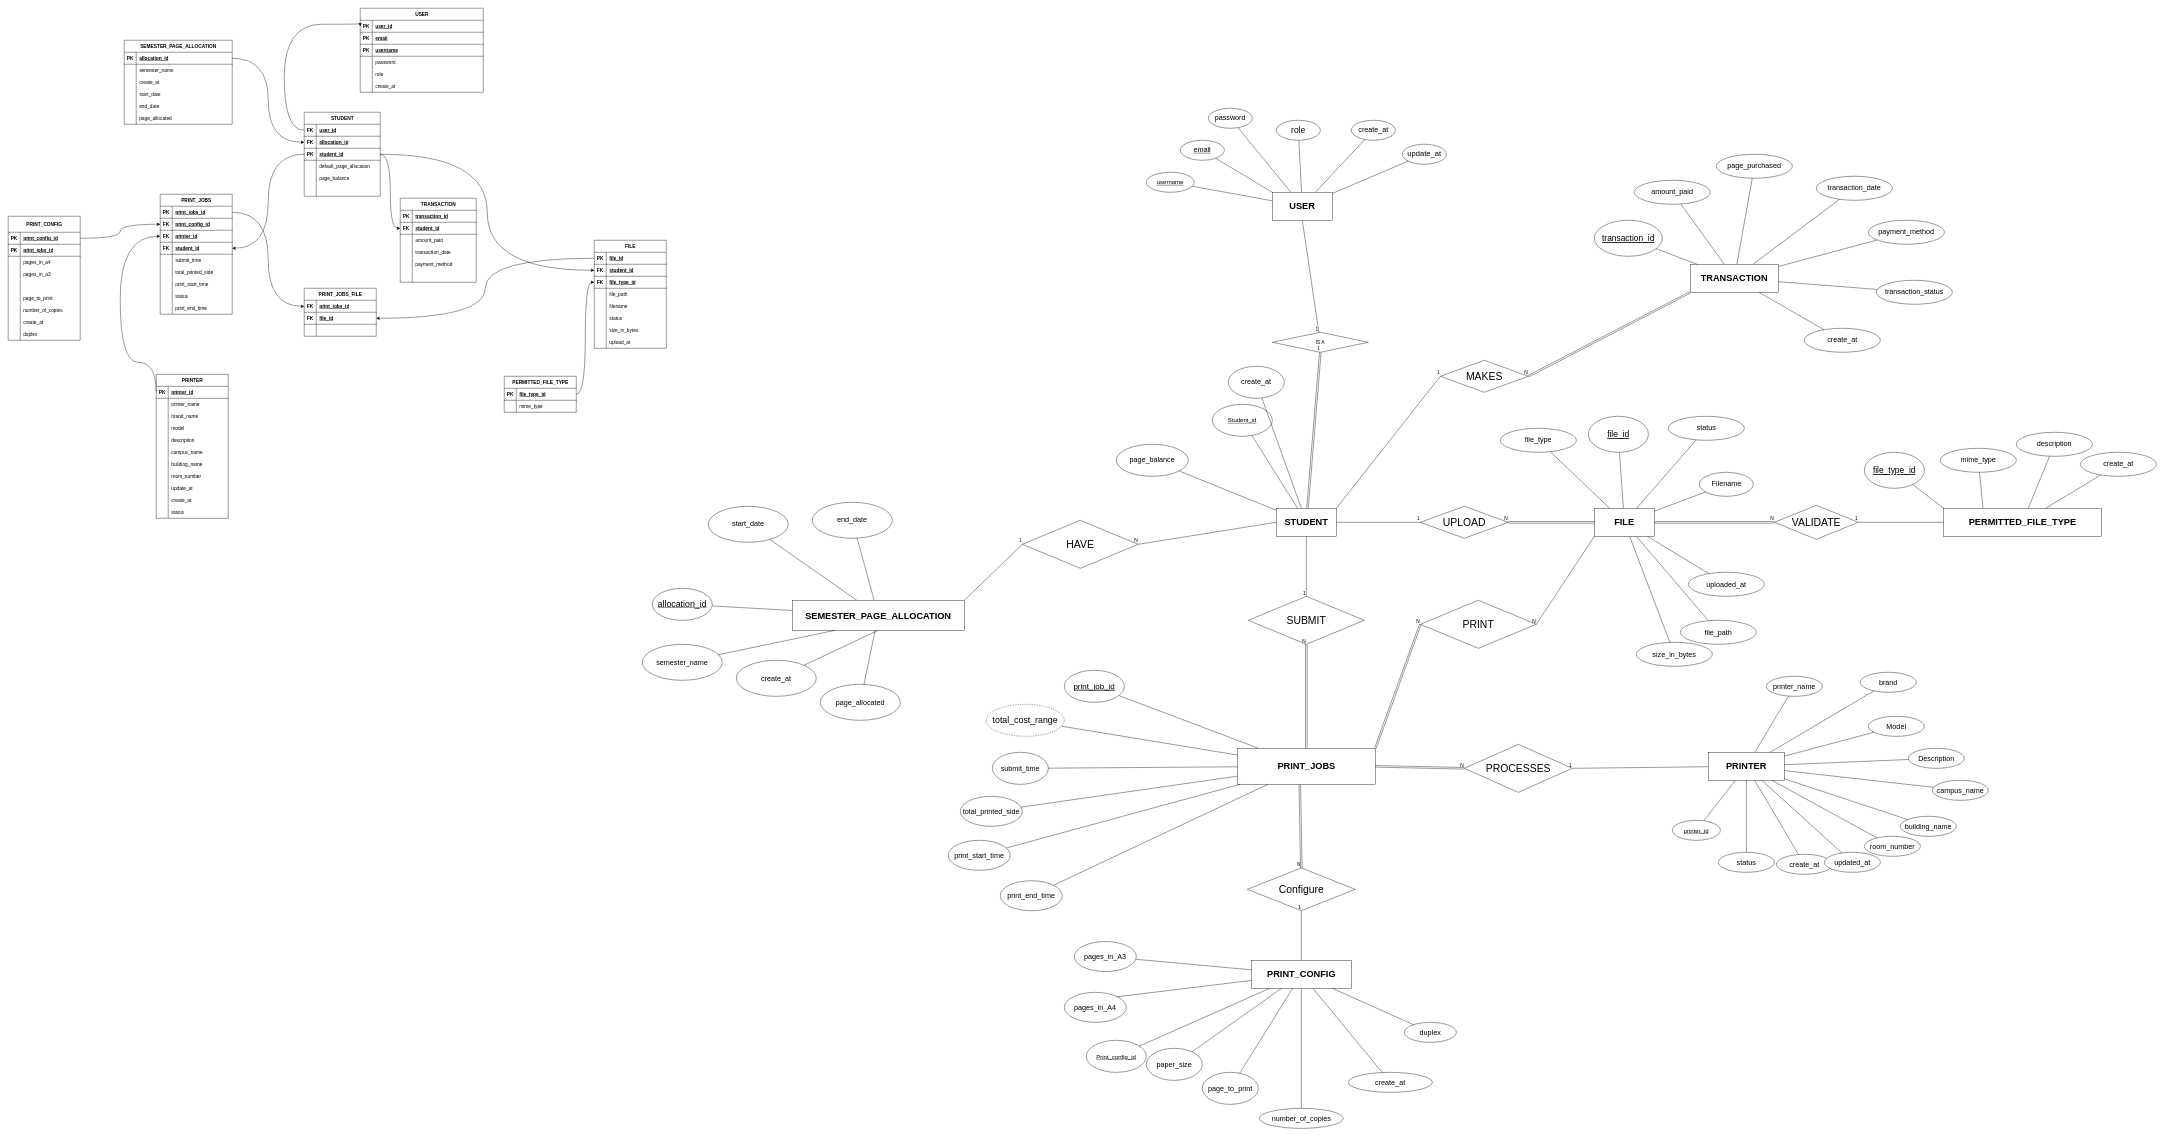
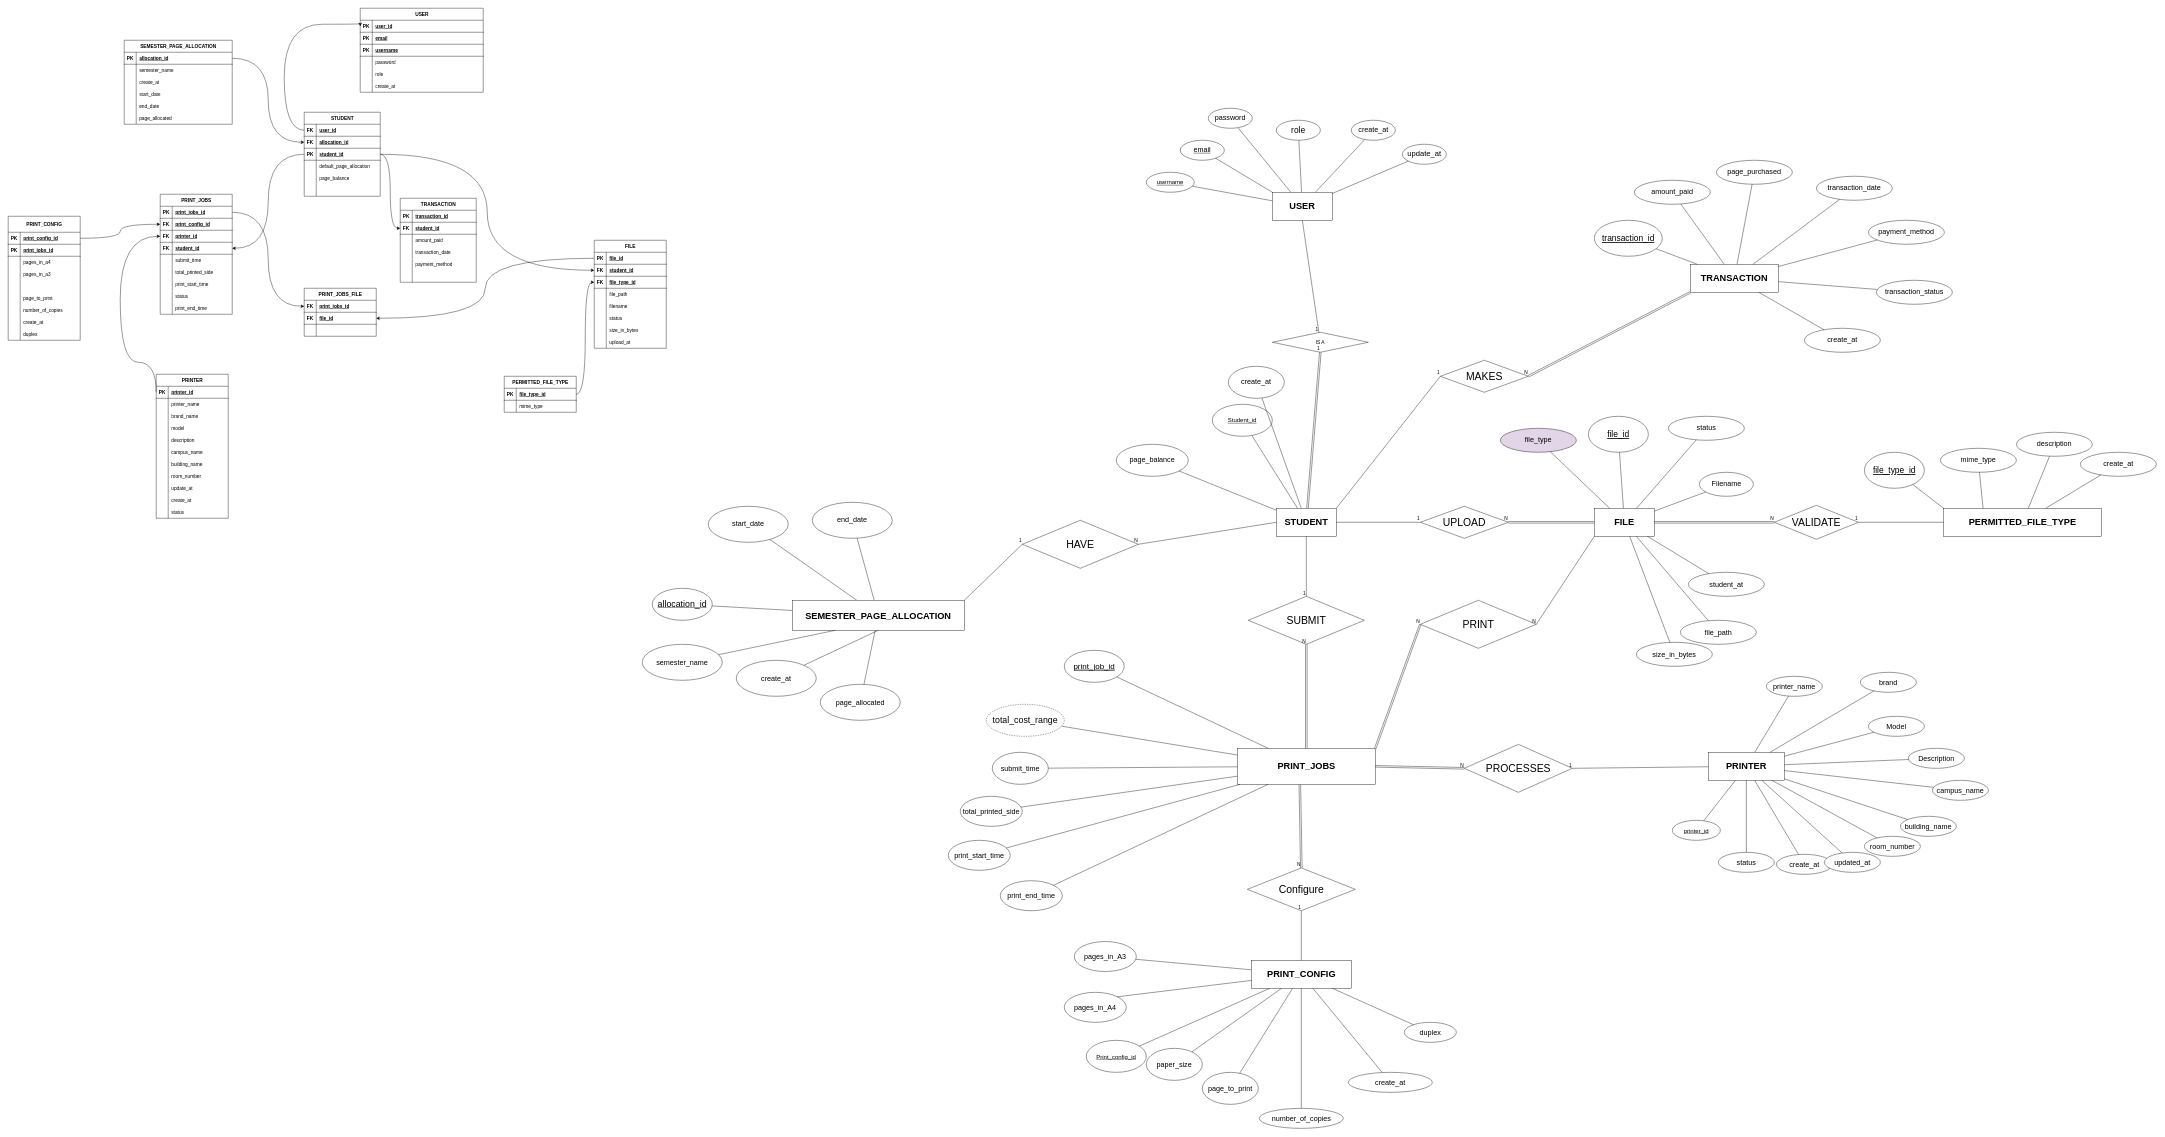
node "page_purchased": moved (1754, 166) -> (1754, 172)
node "file_type": fillcolor #ffffff -> #e1d5e7
node "uploaded_at": label "uploaded_at" -> "student_at"
node "print_job_id": moved (1094, 686) -> (1094, 666)
